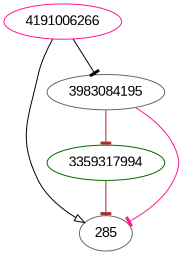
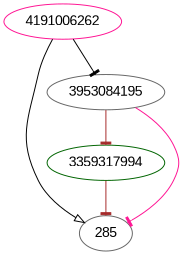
node "4191006266": label "4191006266" -> "4191006262"
node "3983084195": label "3983084195" -> "3953084195"
